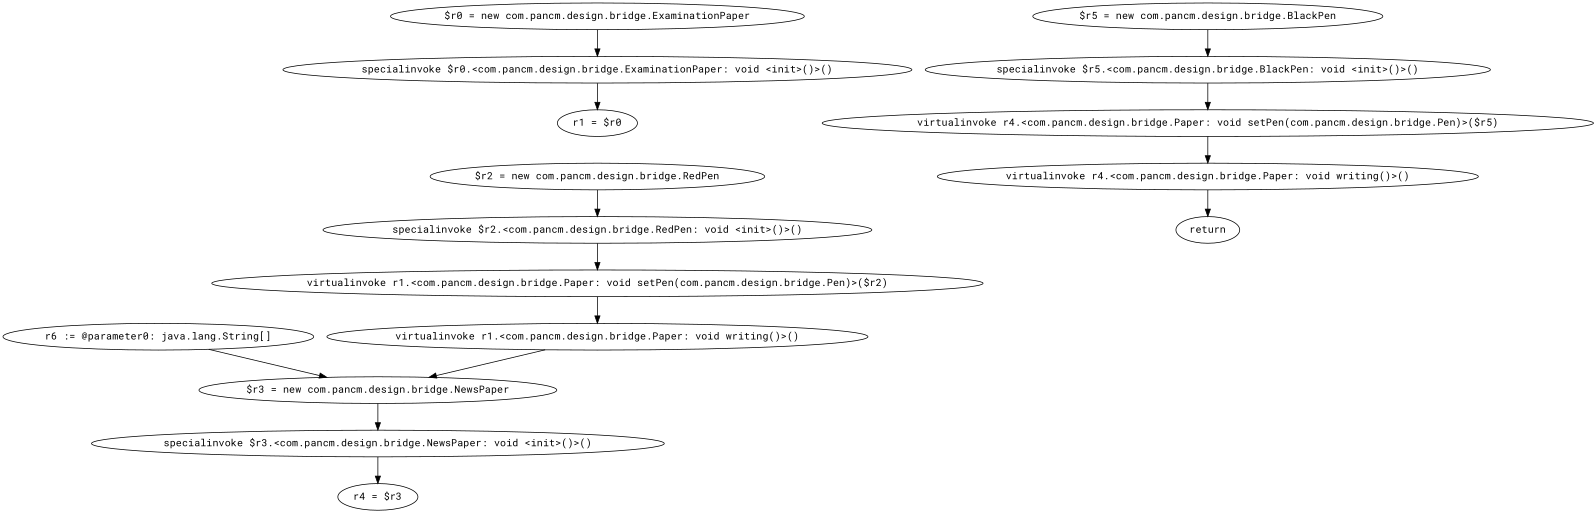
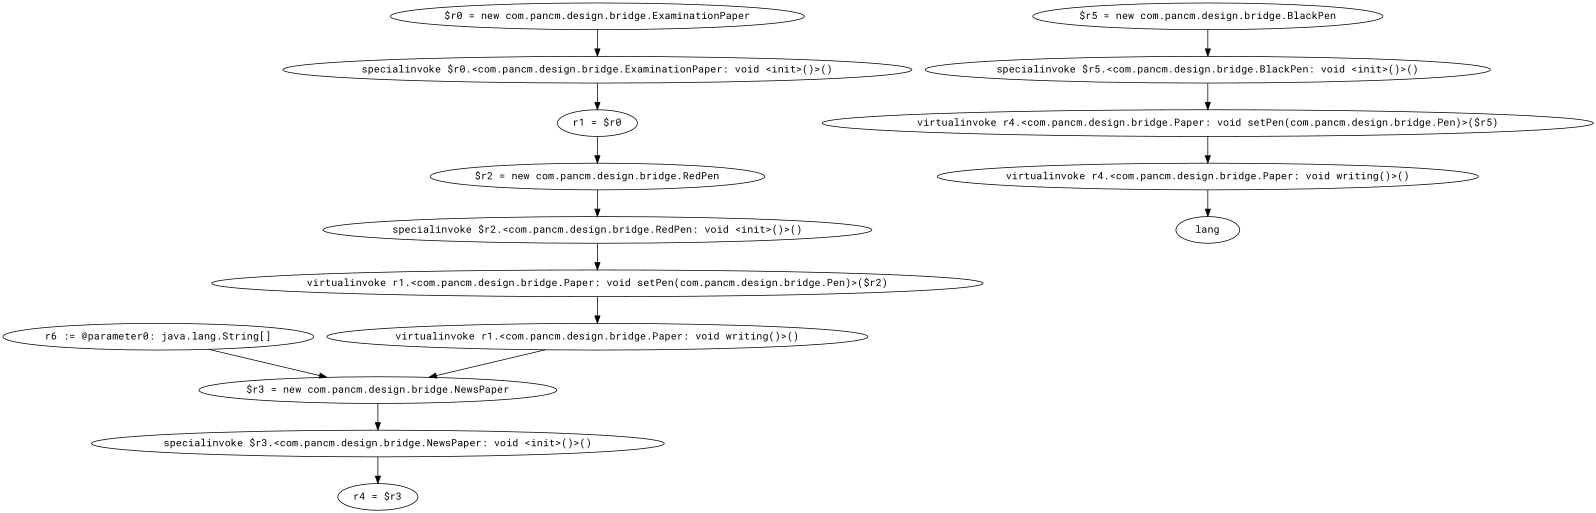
edge "r1 = $r0" -> "$r2 = new com.pancm.design.bridge.RedPen": added
node "return": label "return" -> "lang"
